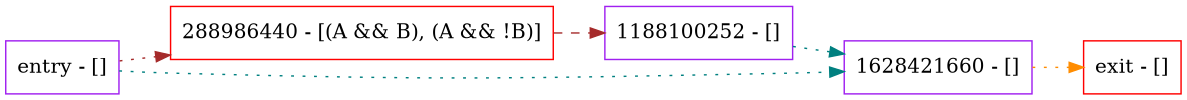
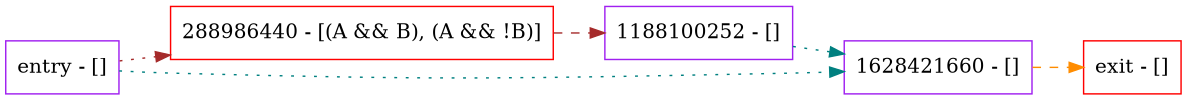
edge "1628421660 - []" -> "exit - []": style dotted -> dashed
